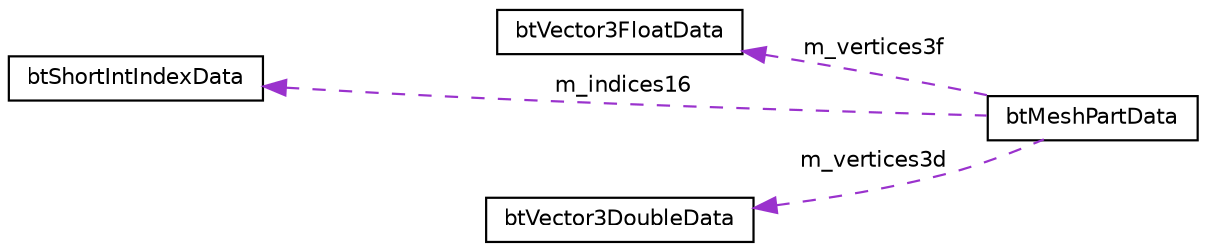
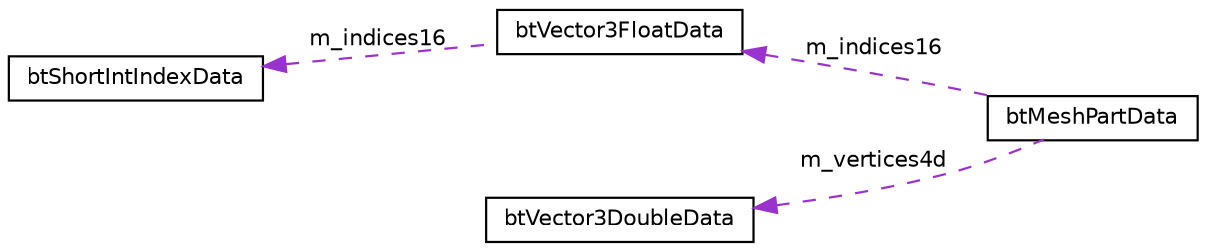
edge "btMeshPartData" -> "btVector3FloatData": label " m_vertices3f" -> " m_indices16"
edge "btMeshPartData" -> "btShortIntIndexData": now "btVector3FloatData" -> "btShortIntIndexData"
edge "btMeshPartData" -> "btVector3DoubleData": label " m_vertices3d" -> " m_vertices4d"
